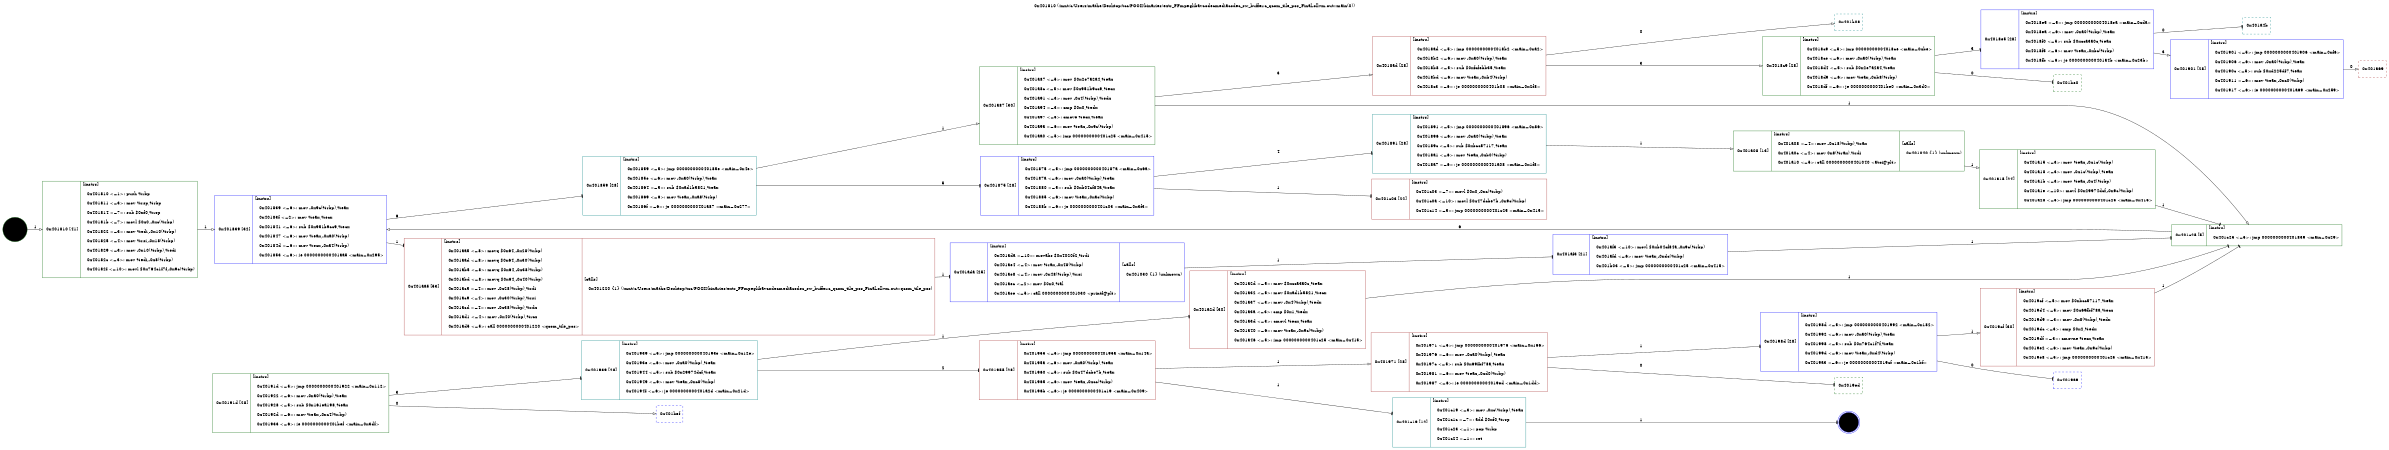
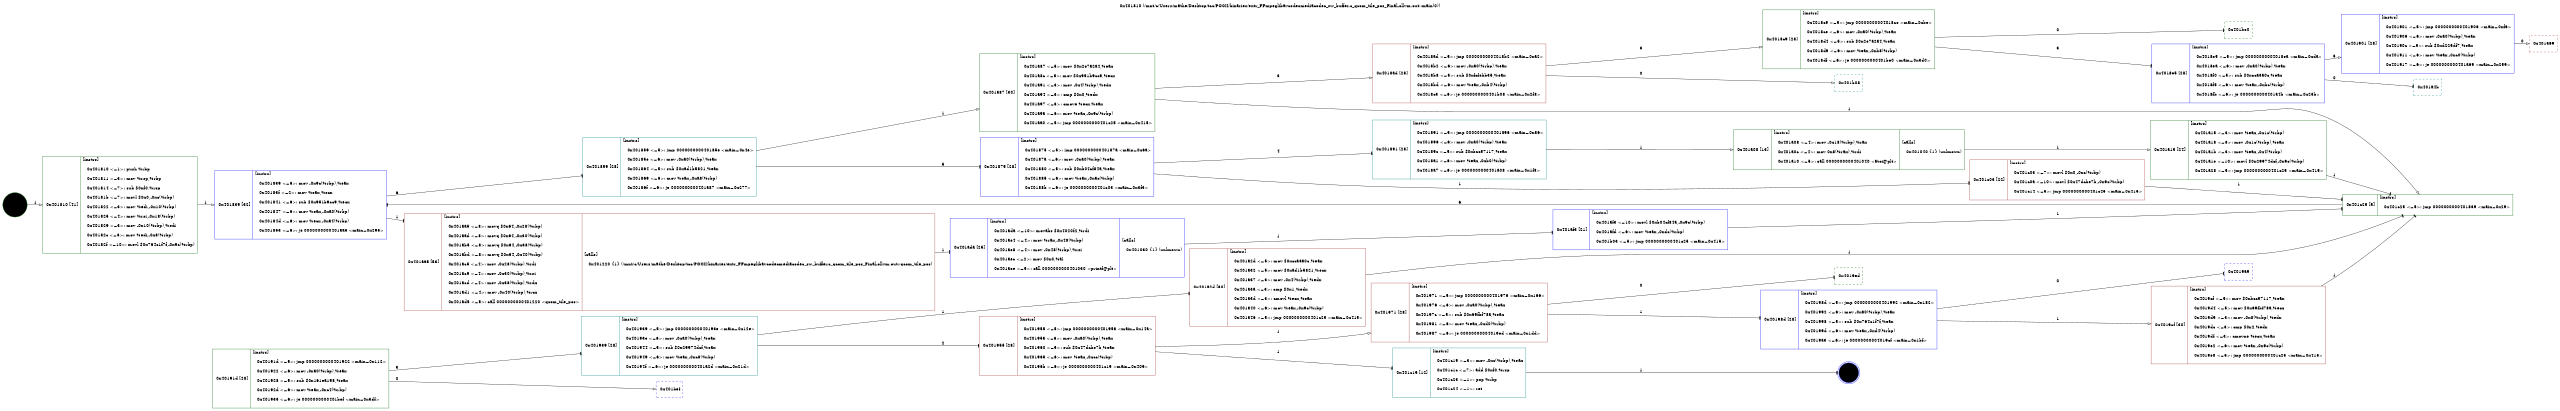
edge "0x401c03 [22]" -> "0x401c25 [5]": added, label "1"
edge "0x401c25 [5]" -> "0x401839 [32]": arrowhead onormal -> tee
